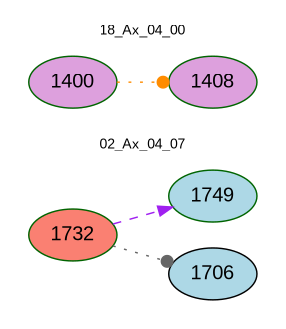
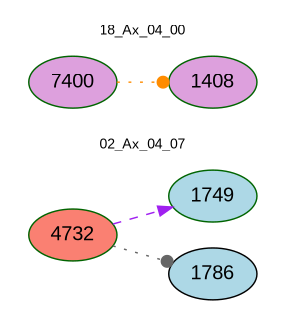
node "1400": label "1400" -> "7400"
node "1732": label "1732" -> "4732"
node "1706": label "1706" -> "1786"
